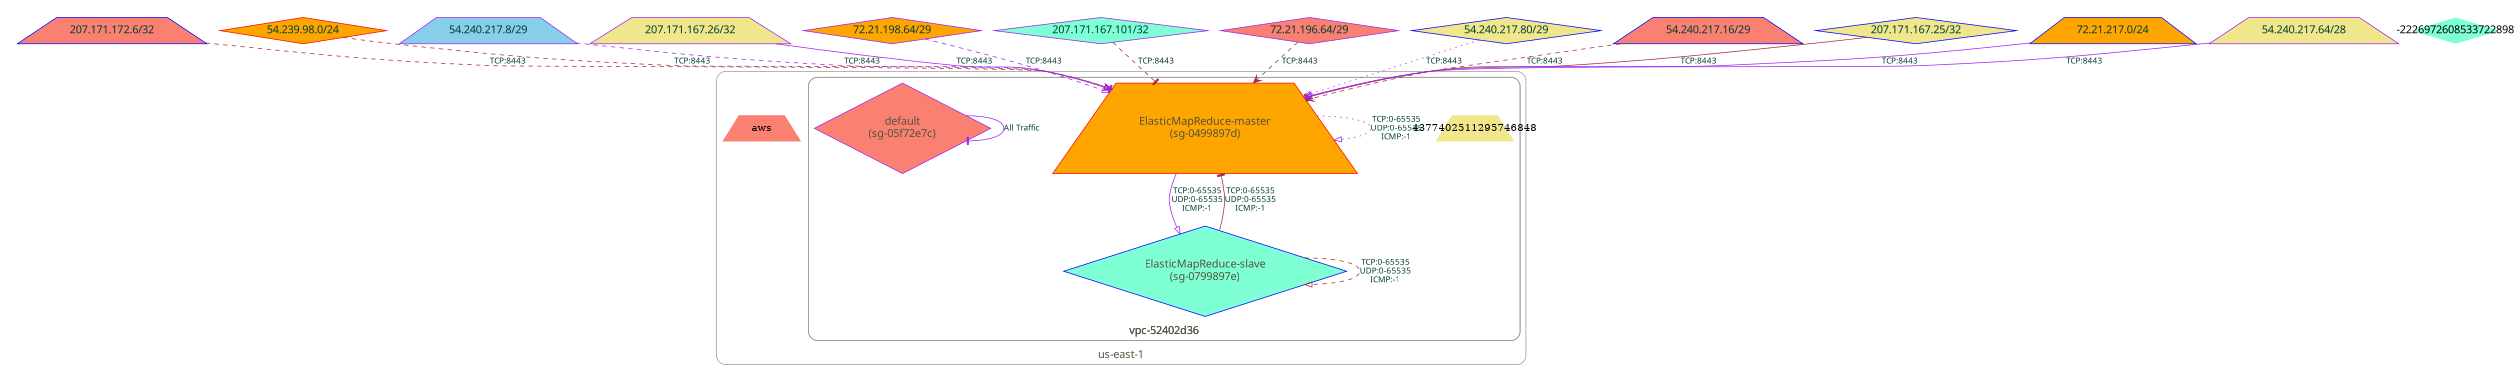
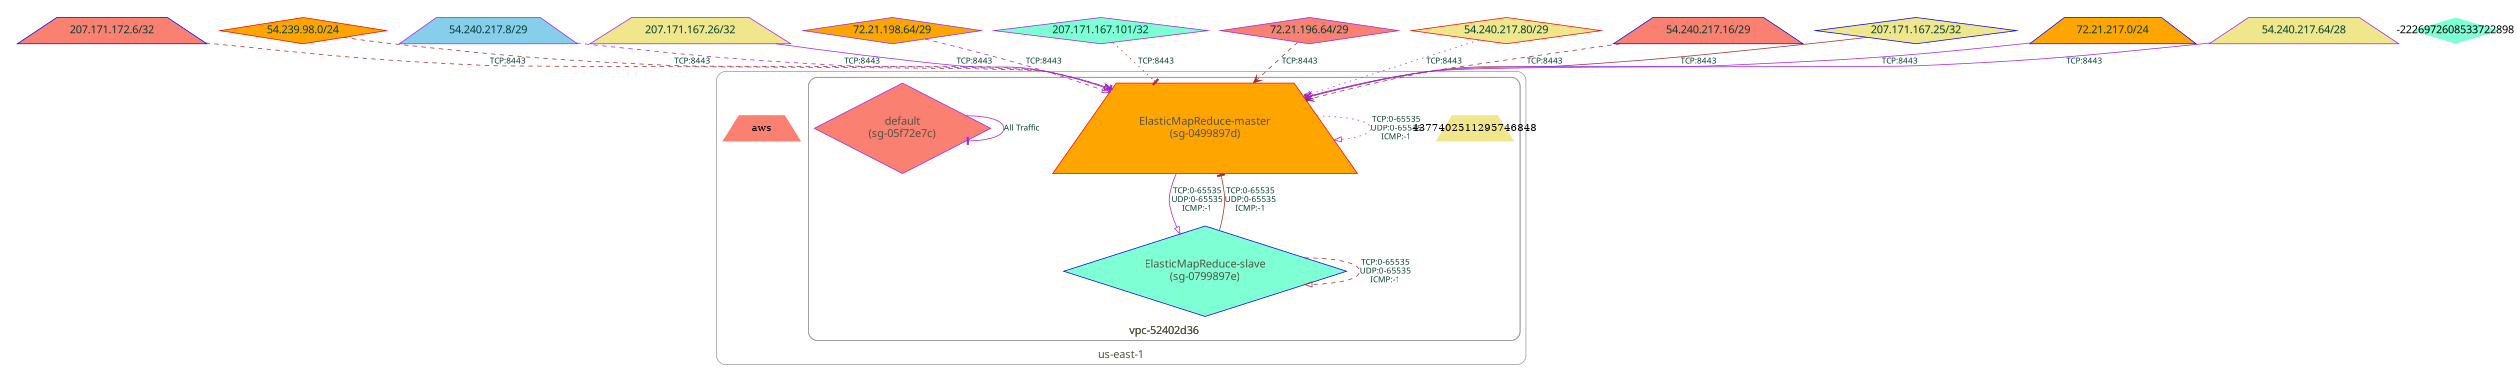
node "54.240.217.80/29": color blue -> red
edge "207.171.167.101/32" -> "ElasticMapReduce-master (sg-0499897d)": style dashed -> dotted
edge "54.240.217.64/28" -> "ElasticMapReduce-master (sg-0499897d)": arrowhead onormal -> vee
